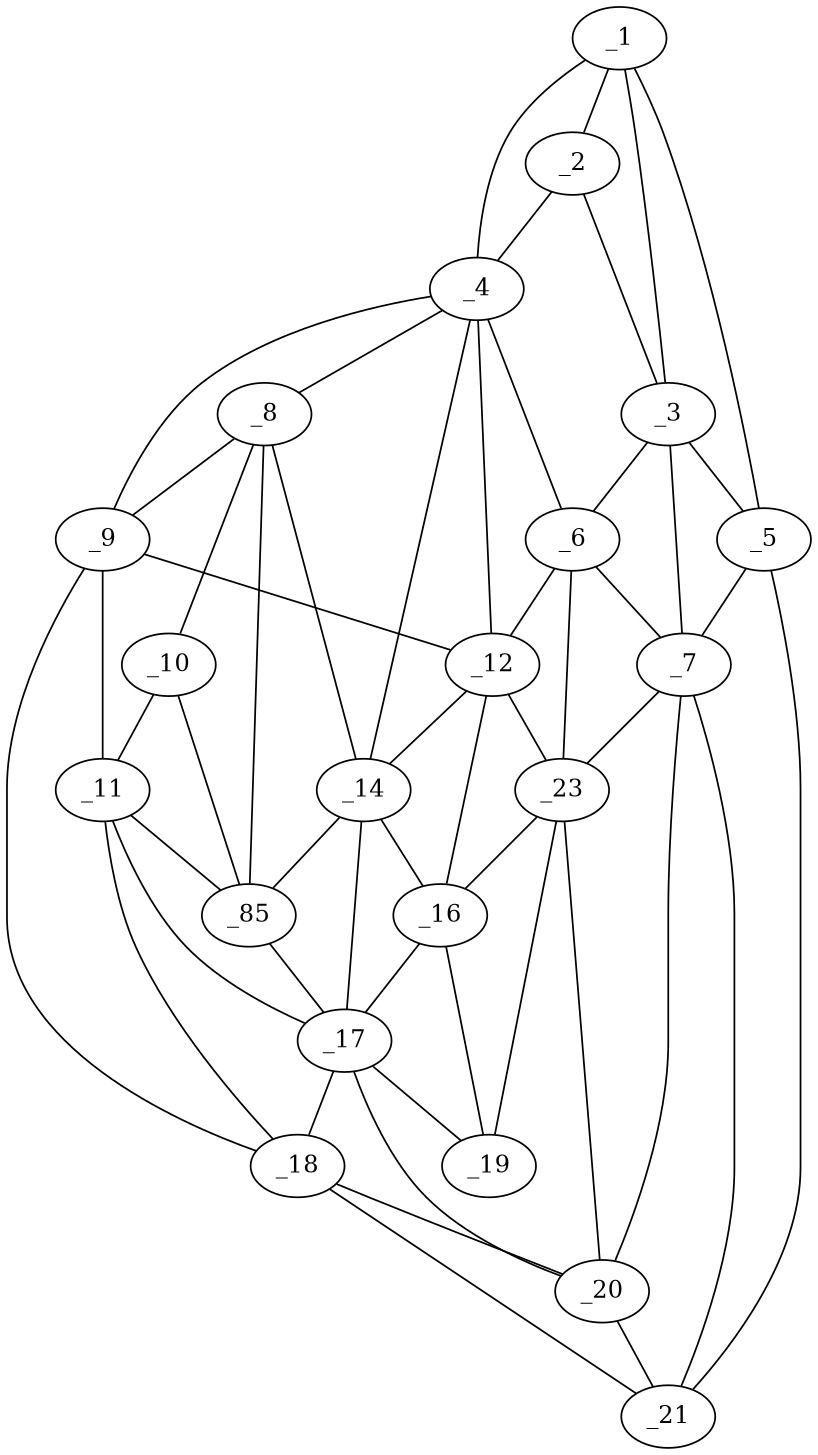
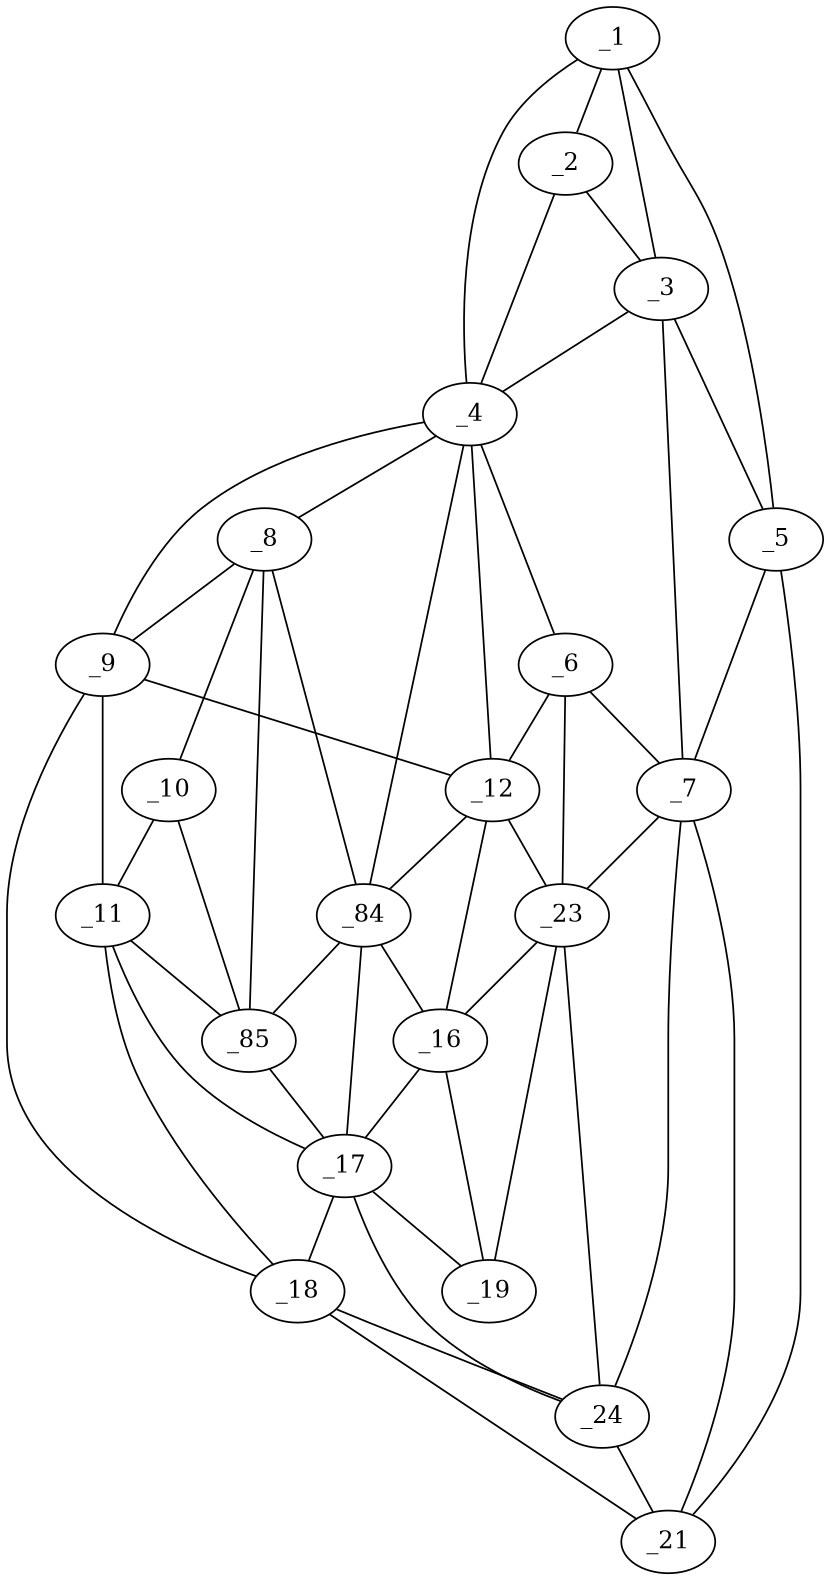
edge "_3" -- "_6": now "_3" -- "_4"
node "_14": label "_14" -> "_84"
node "_20": label "_20" -> "_24"
